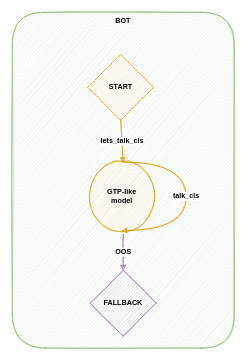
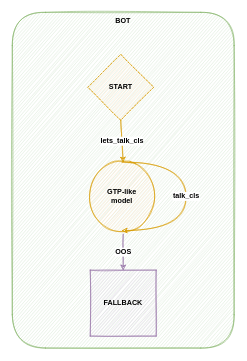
node "FALLBACK": shape diamond -> rectangle
